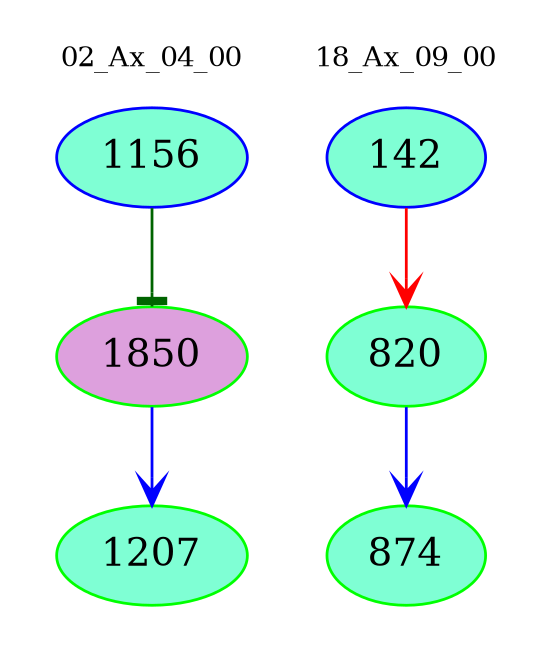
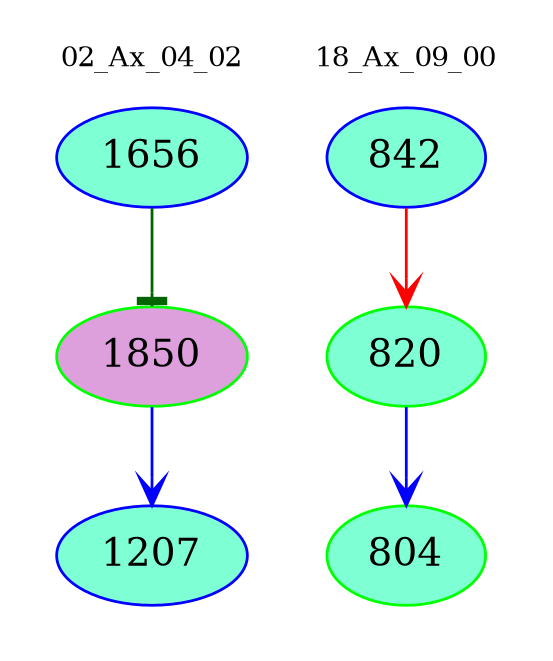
cluster "02_Ax_04_00": label "02_Ax_04_00" -> "02_Ax_04_02"
node "1156": label "1156" -> "1656"
node "142": label "142" -> "842"
node "1207": color green -> blue
node "874": label "874" -> "804"
